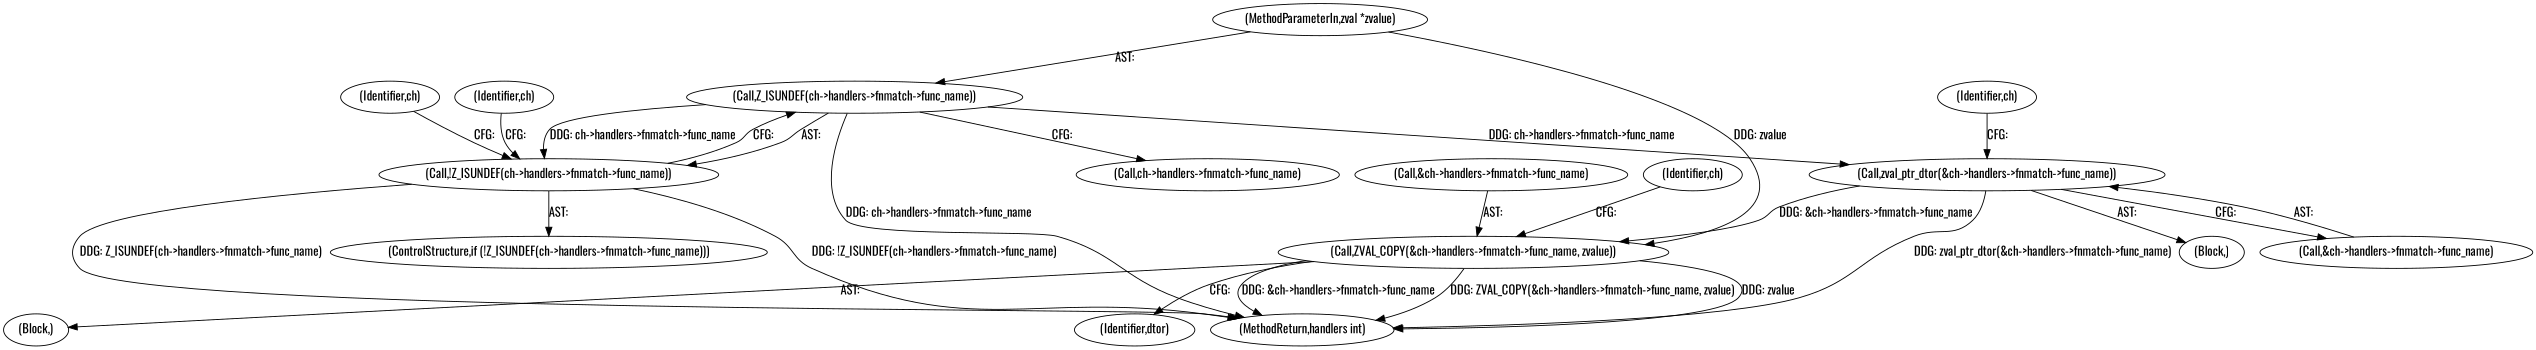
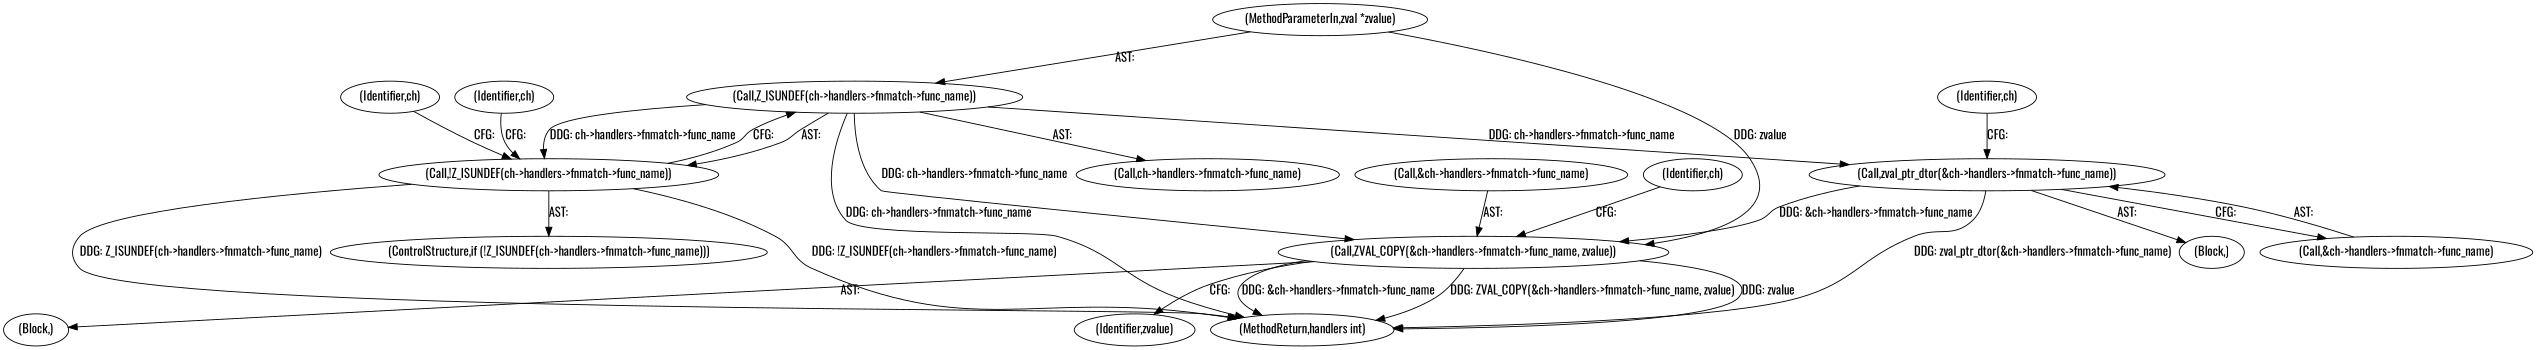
edge "(Call,Z_ISUNDEF(ch->handlers->fnmatch->func_name))" -> "(Call,ch->handlers->fnmatch->func_name)": label "CFG: " -> "AST: "
edge "(Call,Z_ISUNDEF(ch->handlers->fnmatch->func_name))" -> "(Call,ZVAL_COPY(&ch->handlers->fnmatch->func_name, zvalue))": added, label "DDG: ch->handlers->fnmatch->func_name"
node "(Identifier,dtor)": label "(Identifier,dtor)" -> "(Identifier,zvalue)"
